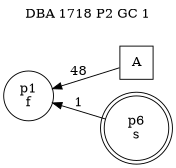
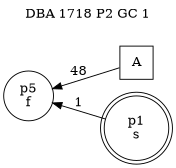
node "p1 f": label "p1 f" -> "p5 f"
node "p6 s": label "p6 s" -> "p1 s"
